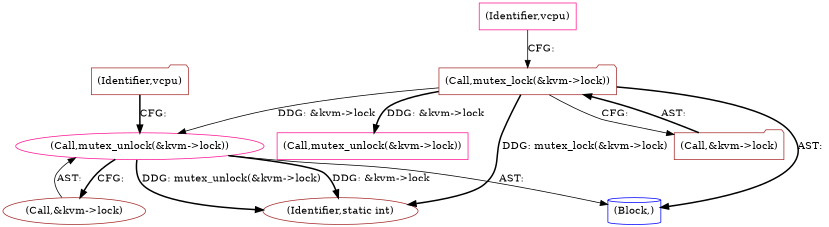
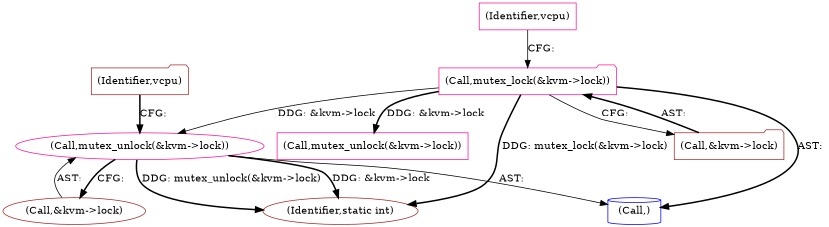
node "(Call,mutex_lock(&kvm->lock))": color brown -> deeppink
node "(Block,)": label "(Block,)" -> "(Call,)"
